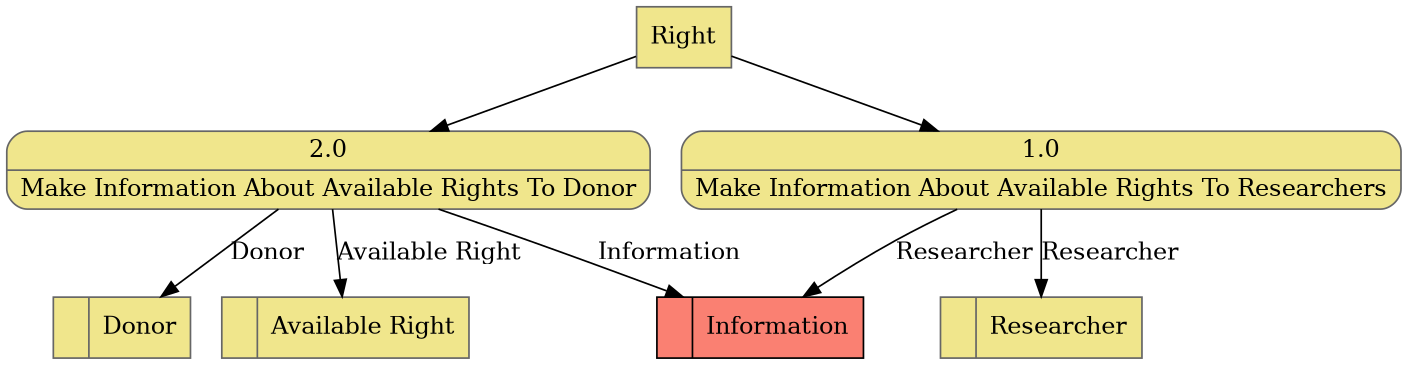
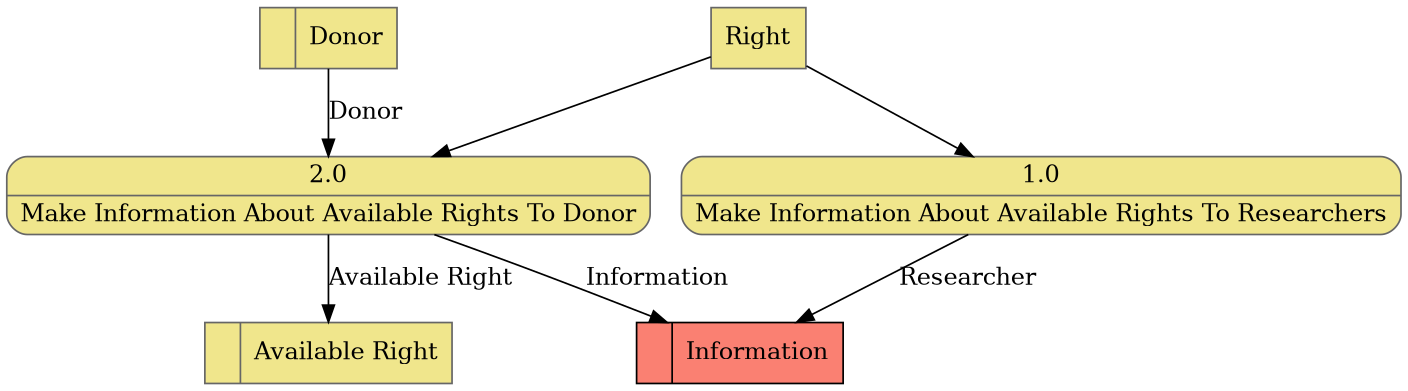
edge "2.0" -> "Donor": reversed
node "Researcher": removed
